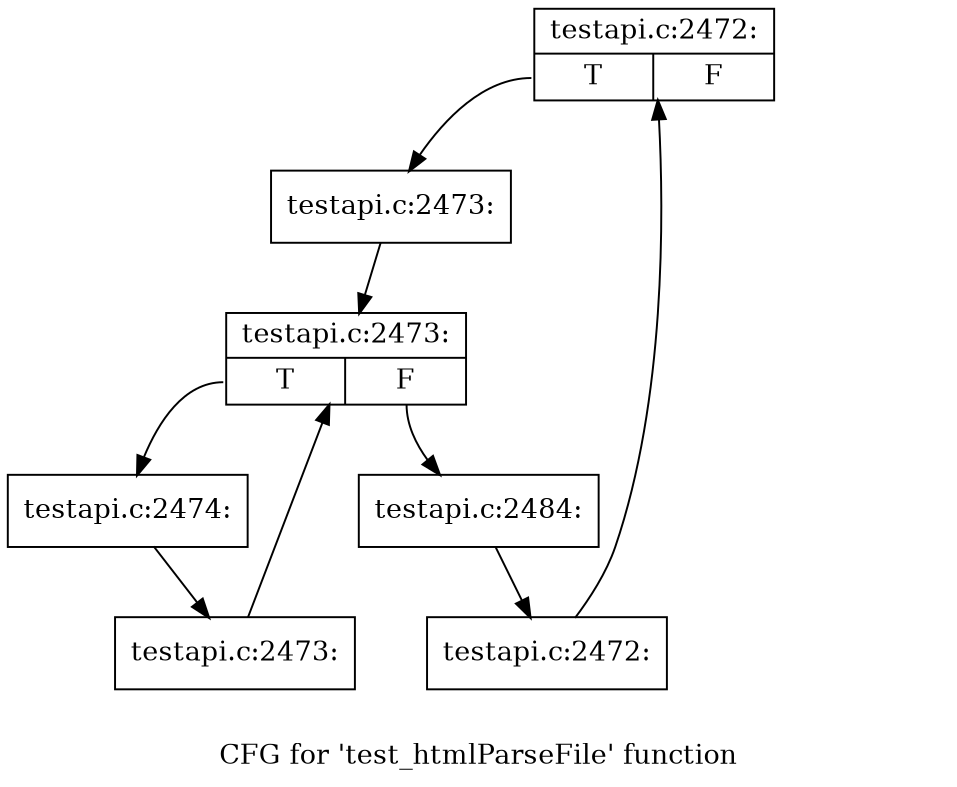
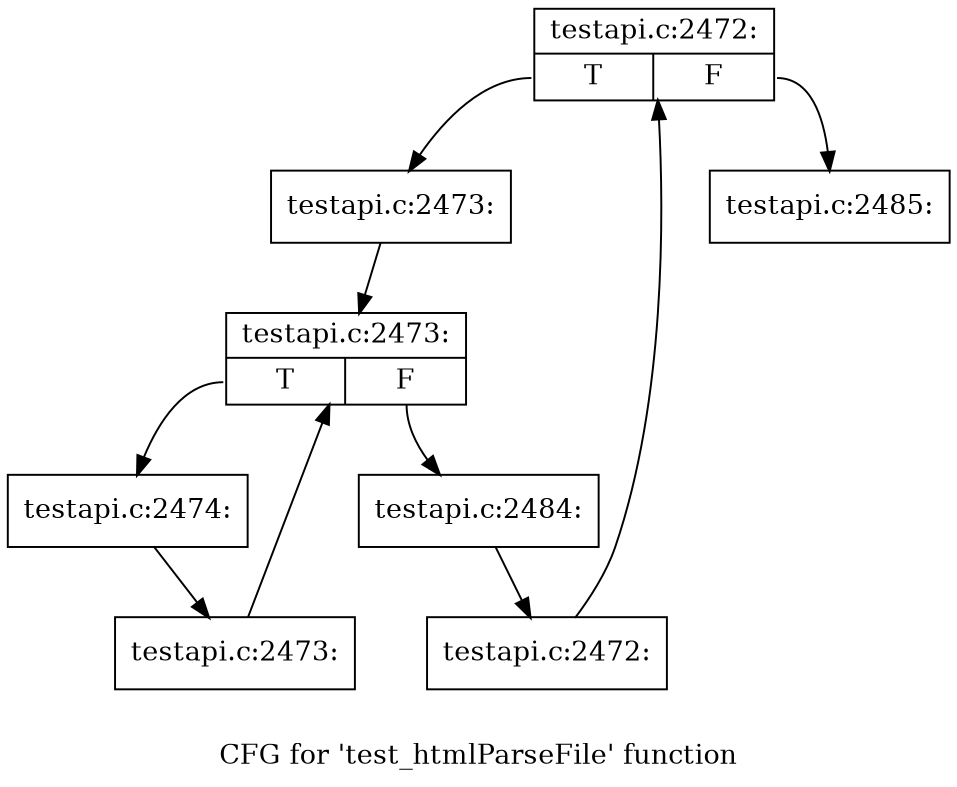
node "testapi.c:2485:": added
